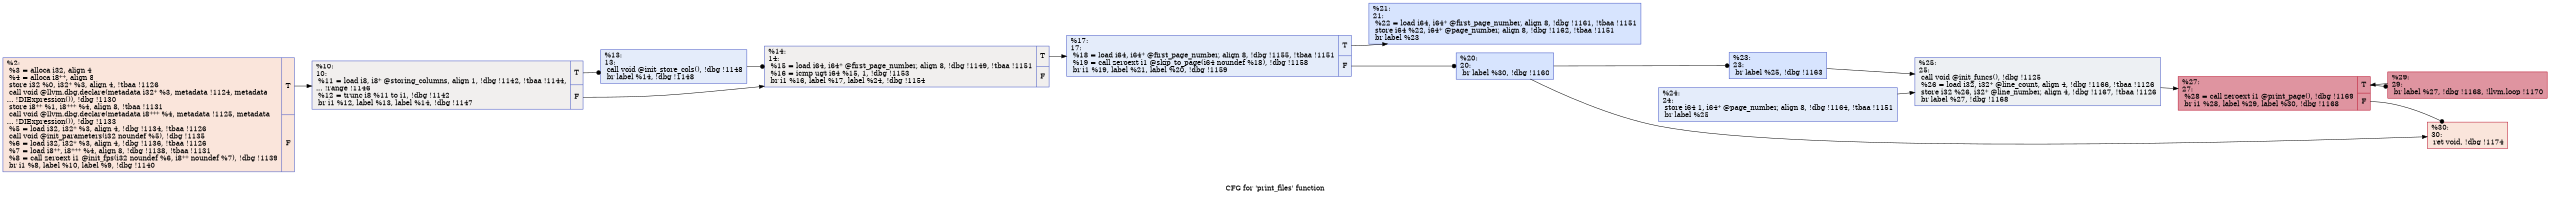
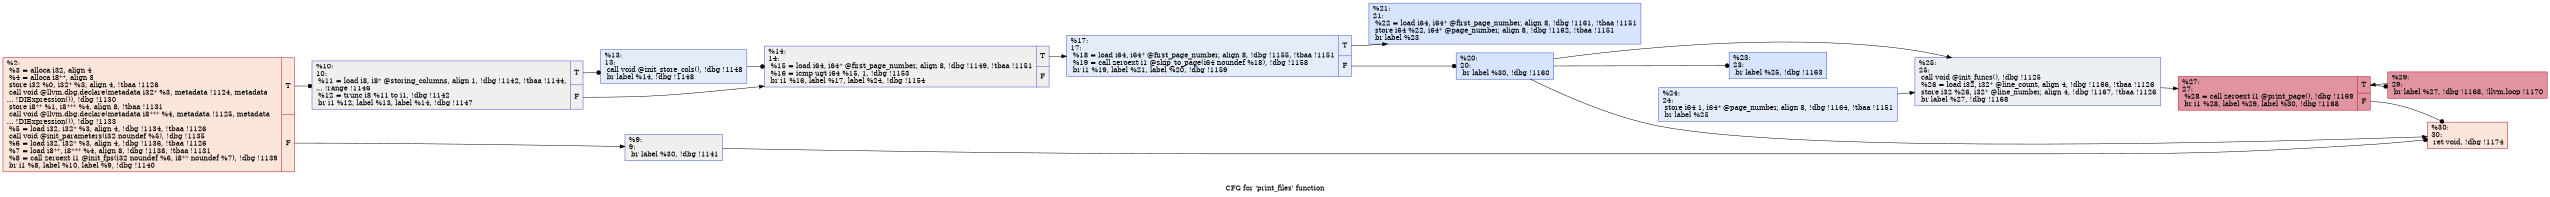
edge "%23:" -> "%25:": now "%20:" -> "%25:"
edge "%2:" -> "%10:": arrowhead normal -> dot
node "%2:": color #3d50c3ff -> #b70d28ff
node "%9:": added
